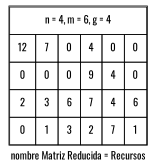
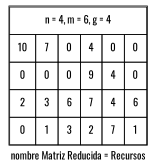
node "n = 4, m = 6, g = 4": text "12" -> "10"
